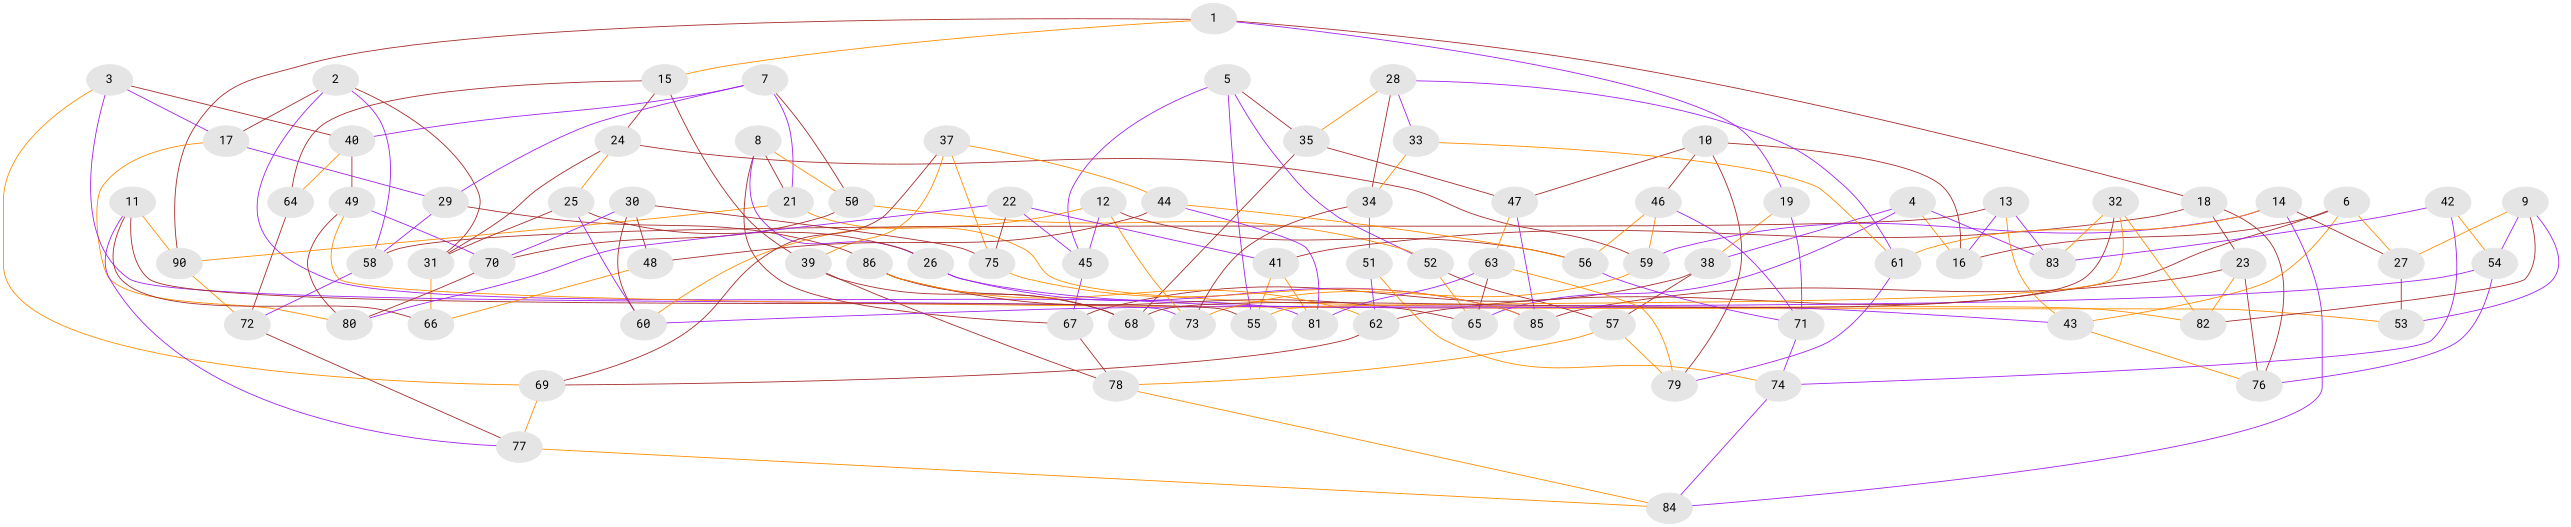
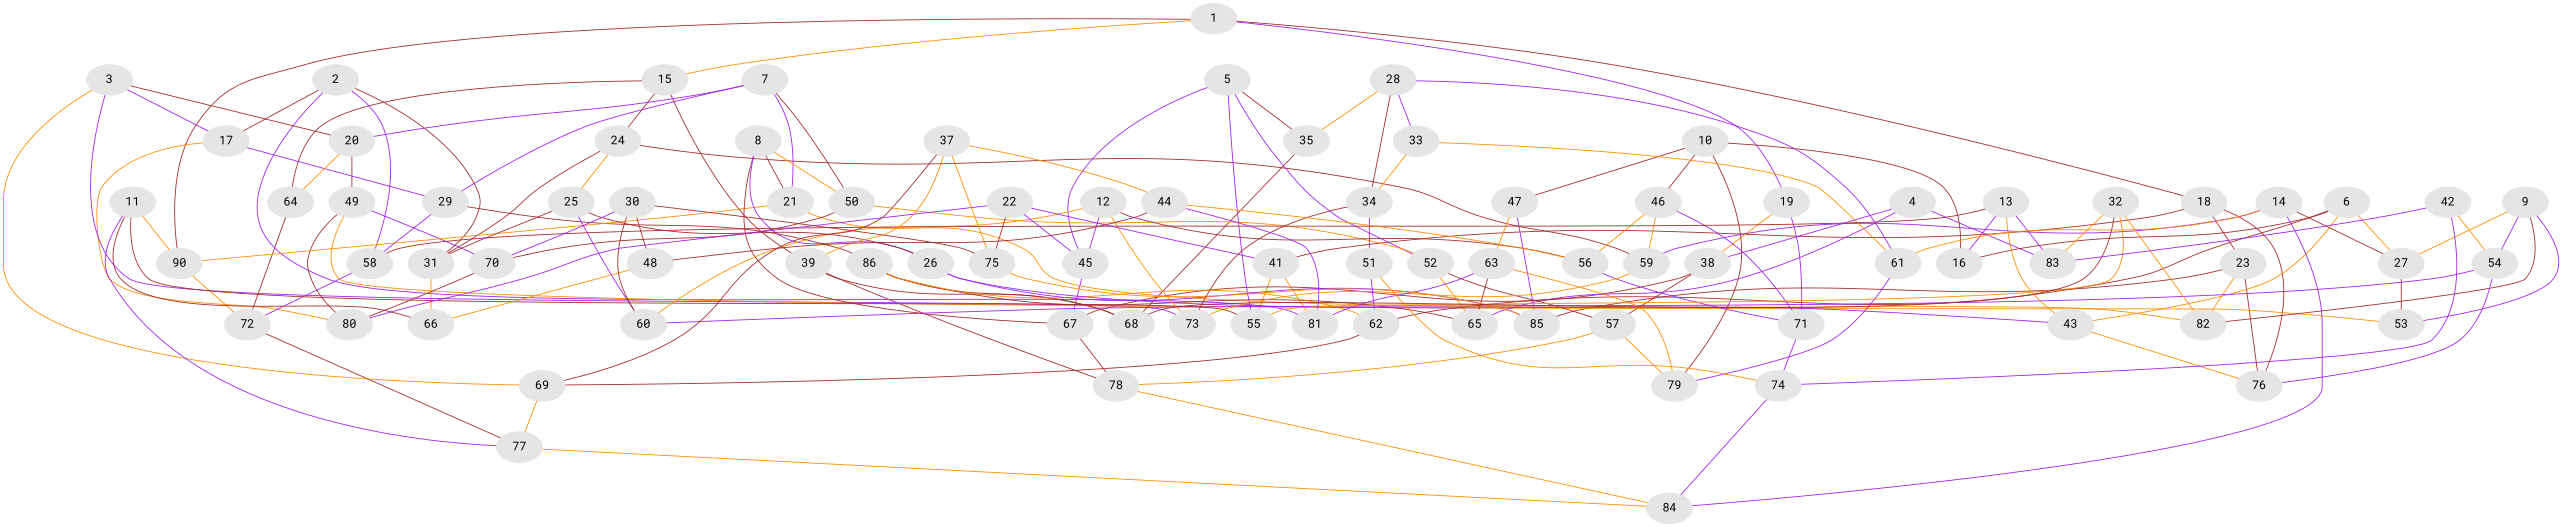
node "40": label "40" -> "20"
edge "35" -- "47": removed
edge "4" -- "16": removed
